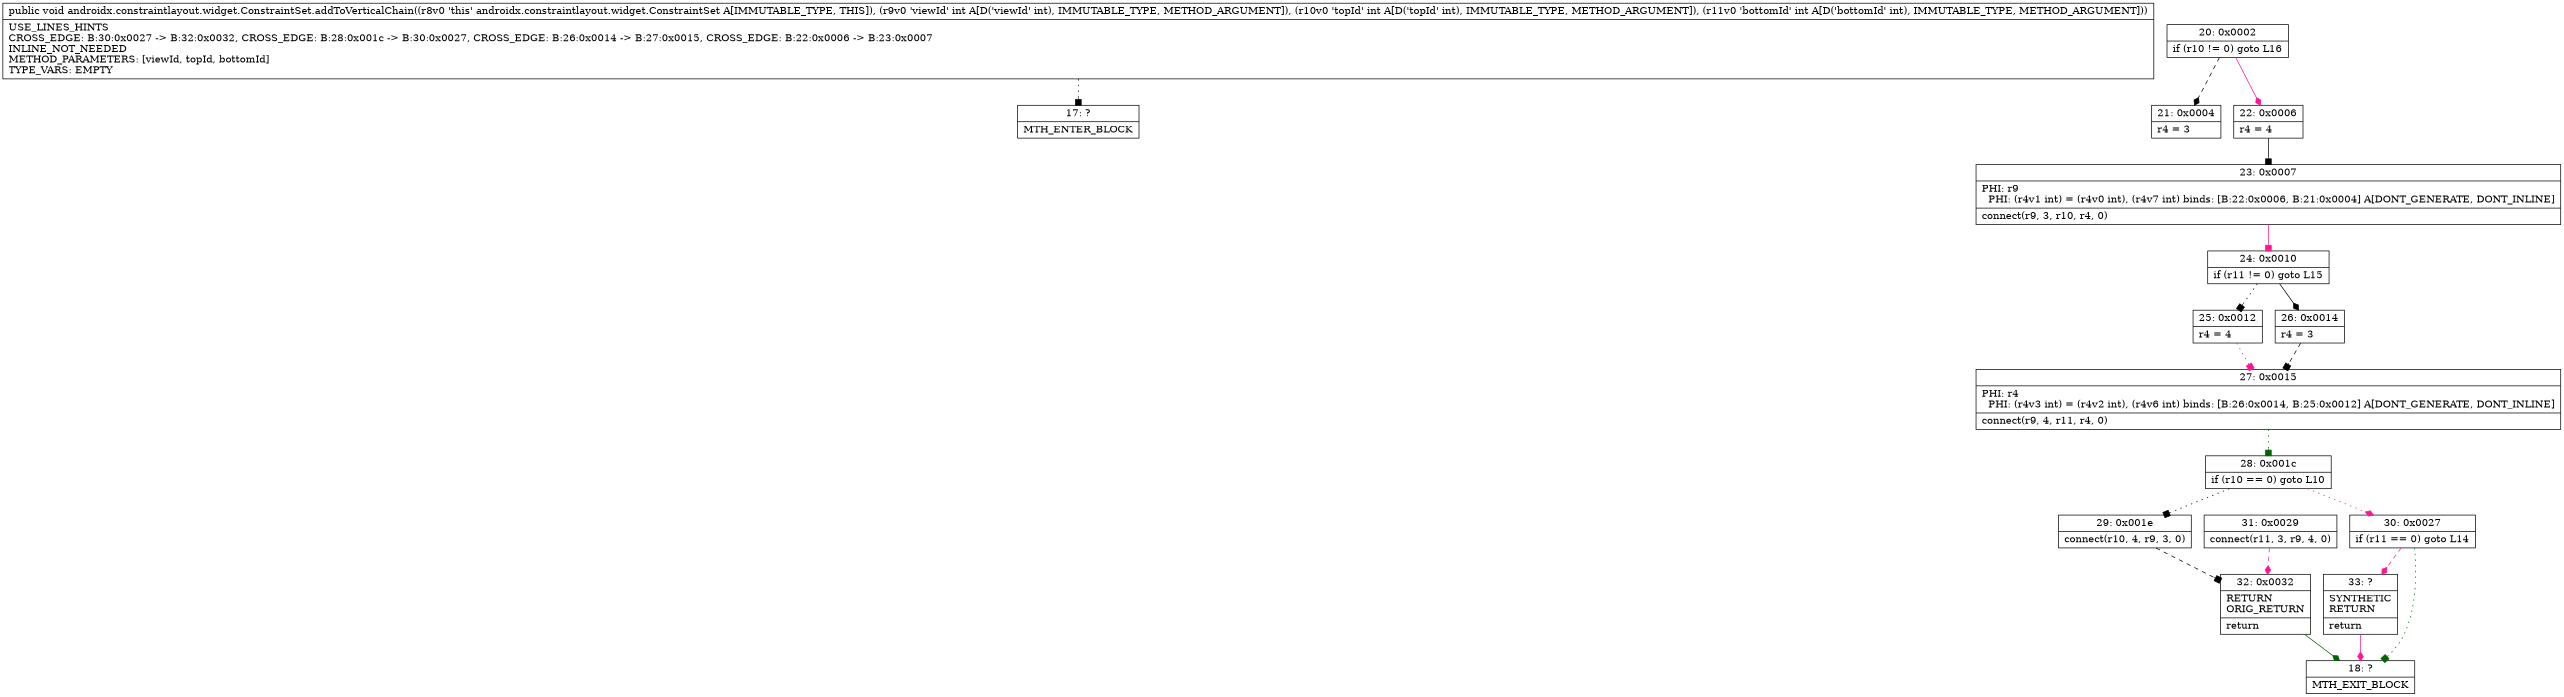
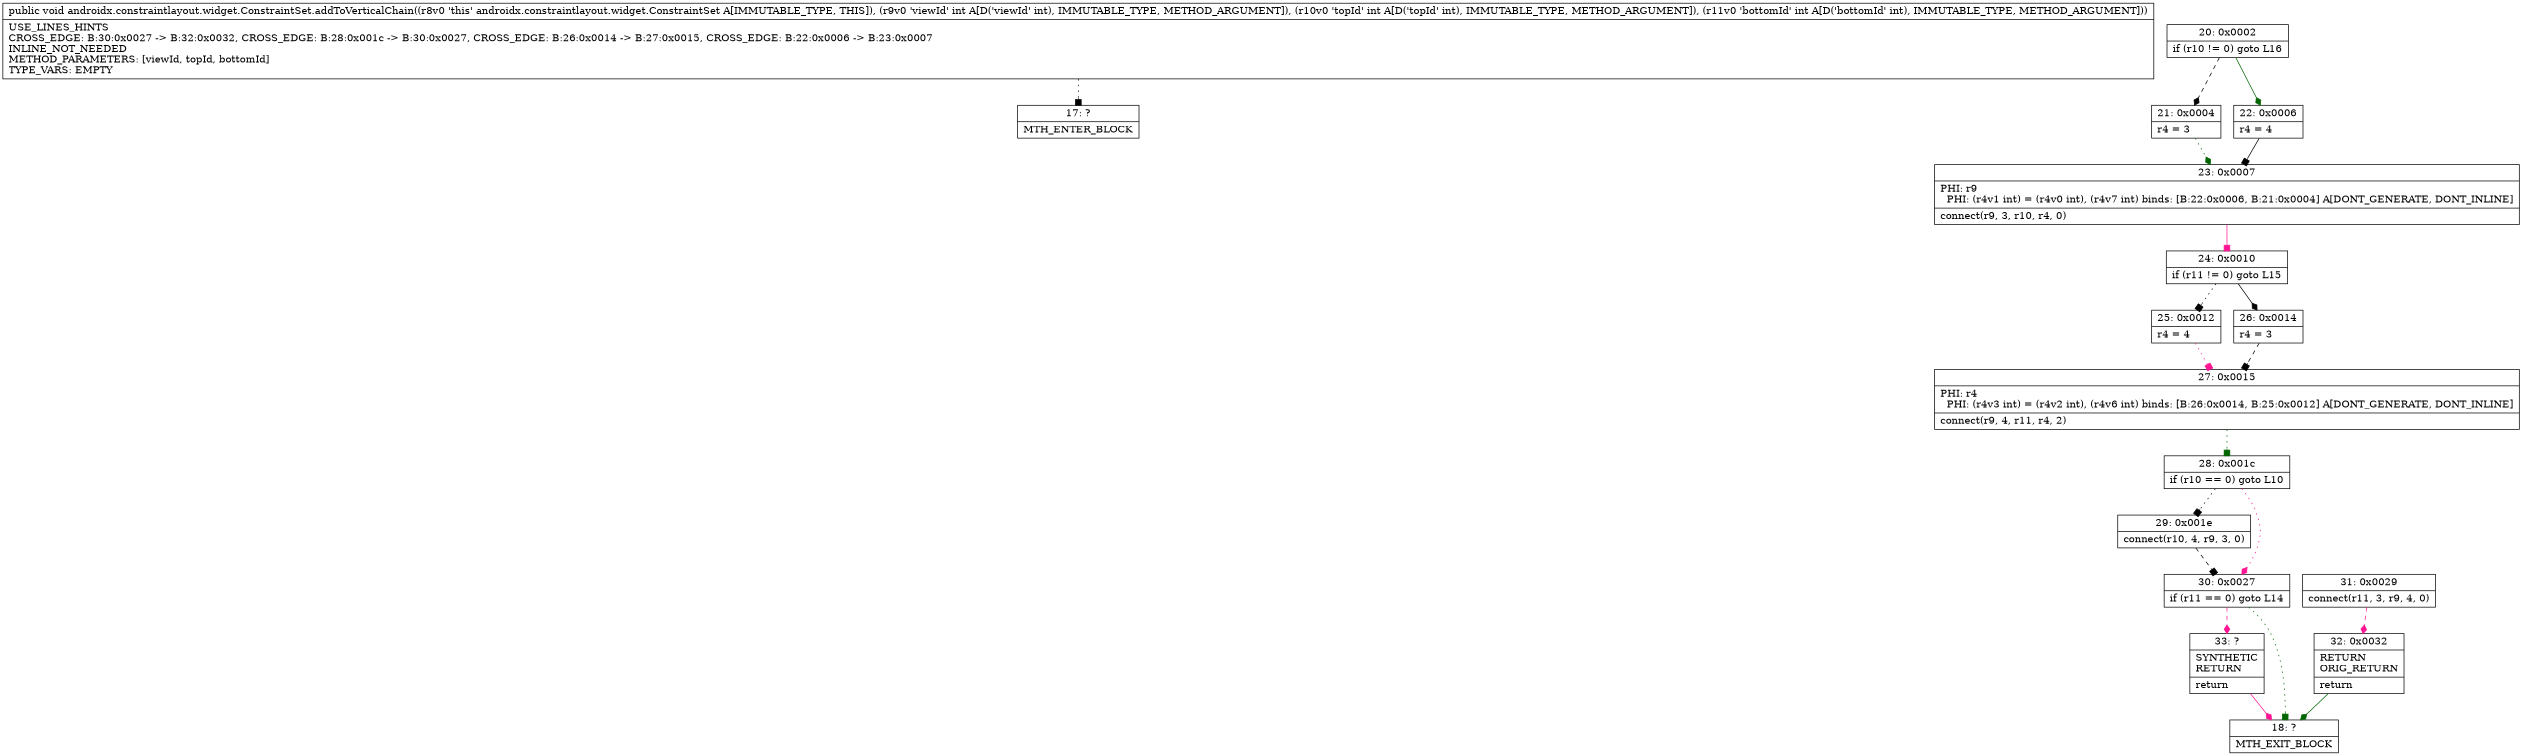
edge "20: 0x0002" -> "22: 0x0006": color deeppink -> darkgreen
edge "21: 0x0004" -> "23: 0x0007": added
node "27: 0x0015": text "connect(r9, 4, r11, r4, 0)" -> "connect(r9, 4, r11, r4, 2)"
edge "29: 0x001e" -> "32: 0x0032": now "29: 0x001e" -> "30: 0x0027"
